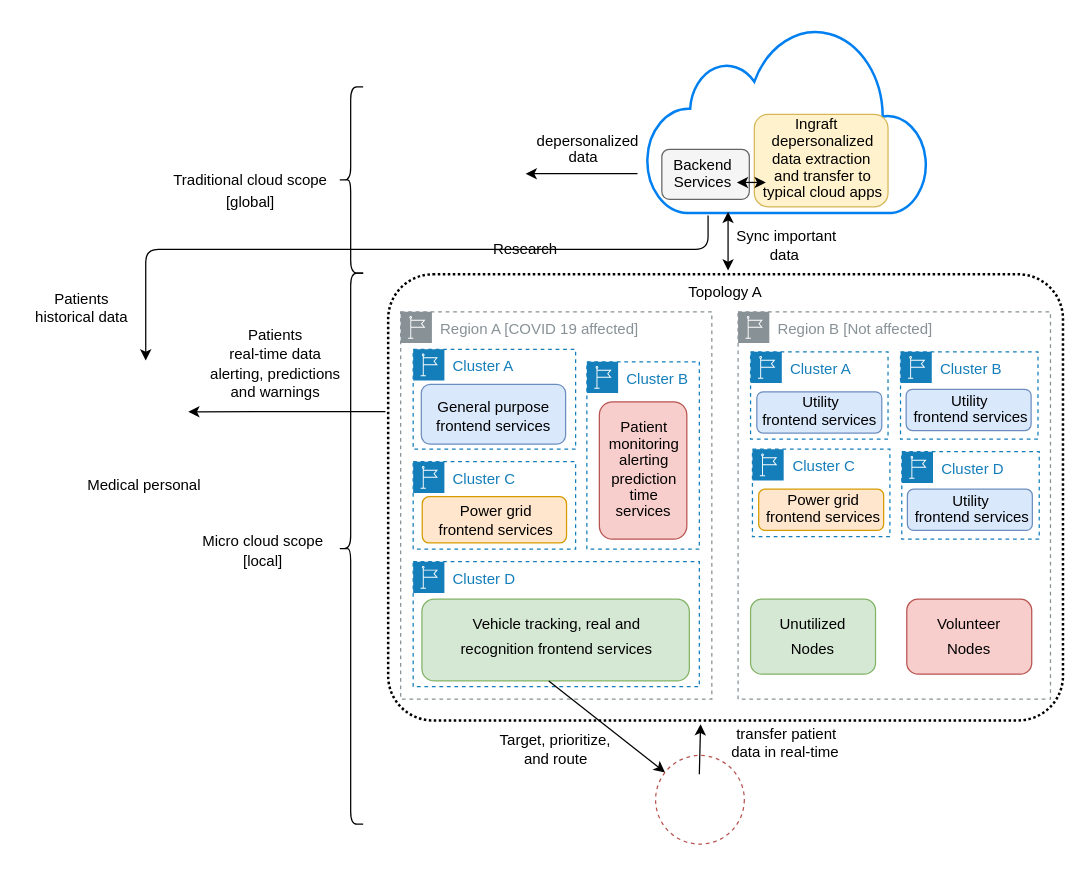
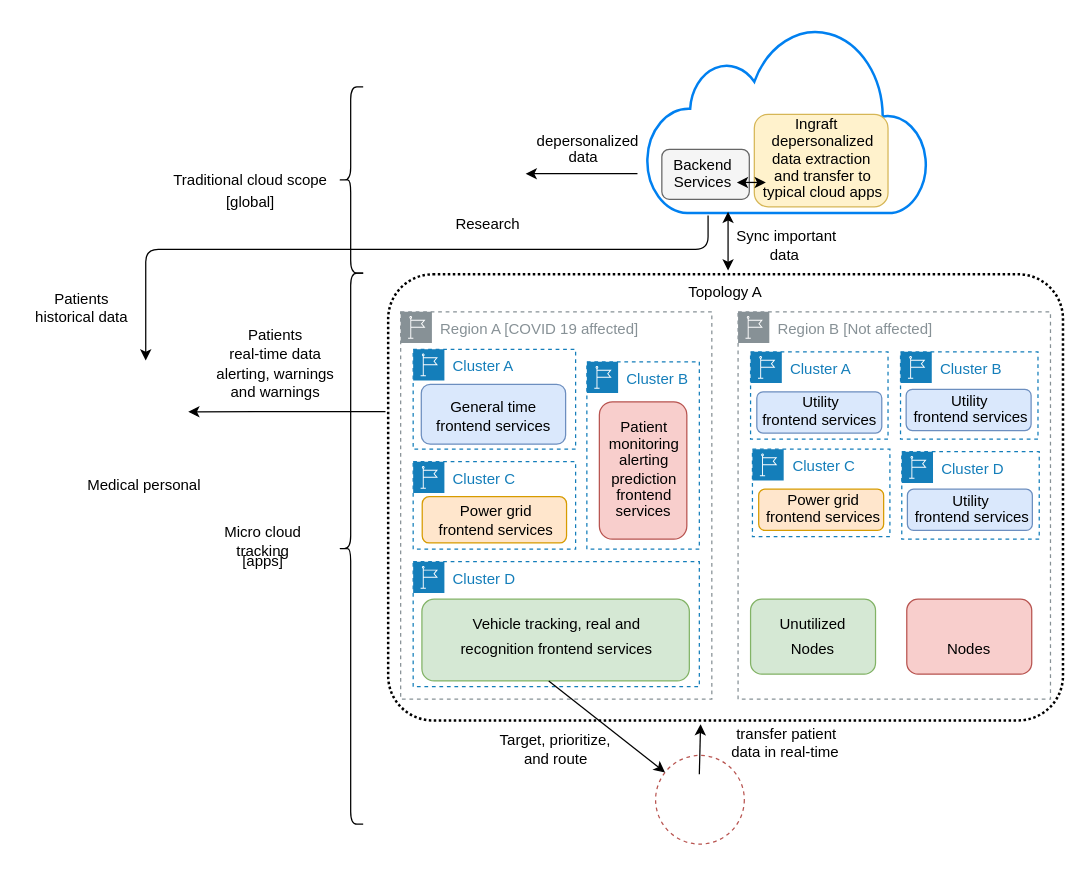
node "Research": moved (526, 249) -> (488, 224)
node "alerting, predictions": label "alerting, predictions" -> "alerting, warnings"
node "General purpose": label "General purpose" -> "General time"
node "time": label "time" -> "frontend"
node "Micro cloud scope": label "Micro cloud scope" -> "Micro cloud tracking"
node "[local]": label "[local]" -> "[apps]"
node "Volunteer": removed
